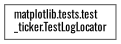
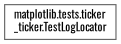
node "matplotlib.tests.test _ticker.TestLogLocator": label "matplotlib.tests.test _ticker.TestLogLocator" -> "matplotlib.tests.ticker _ticker.TestLogLocator"
